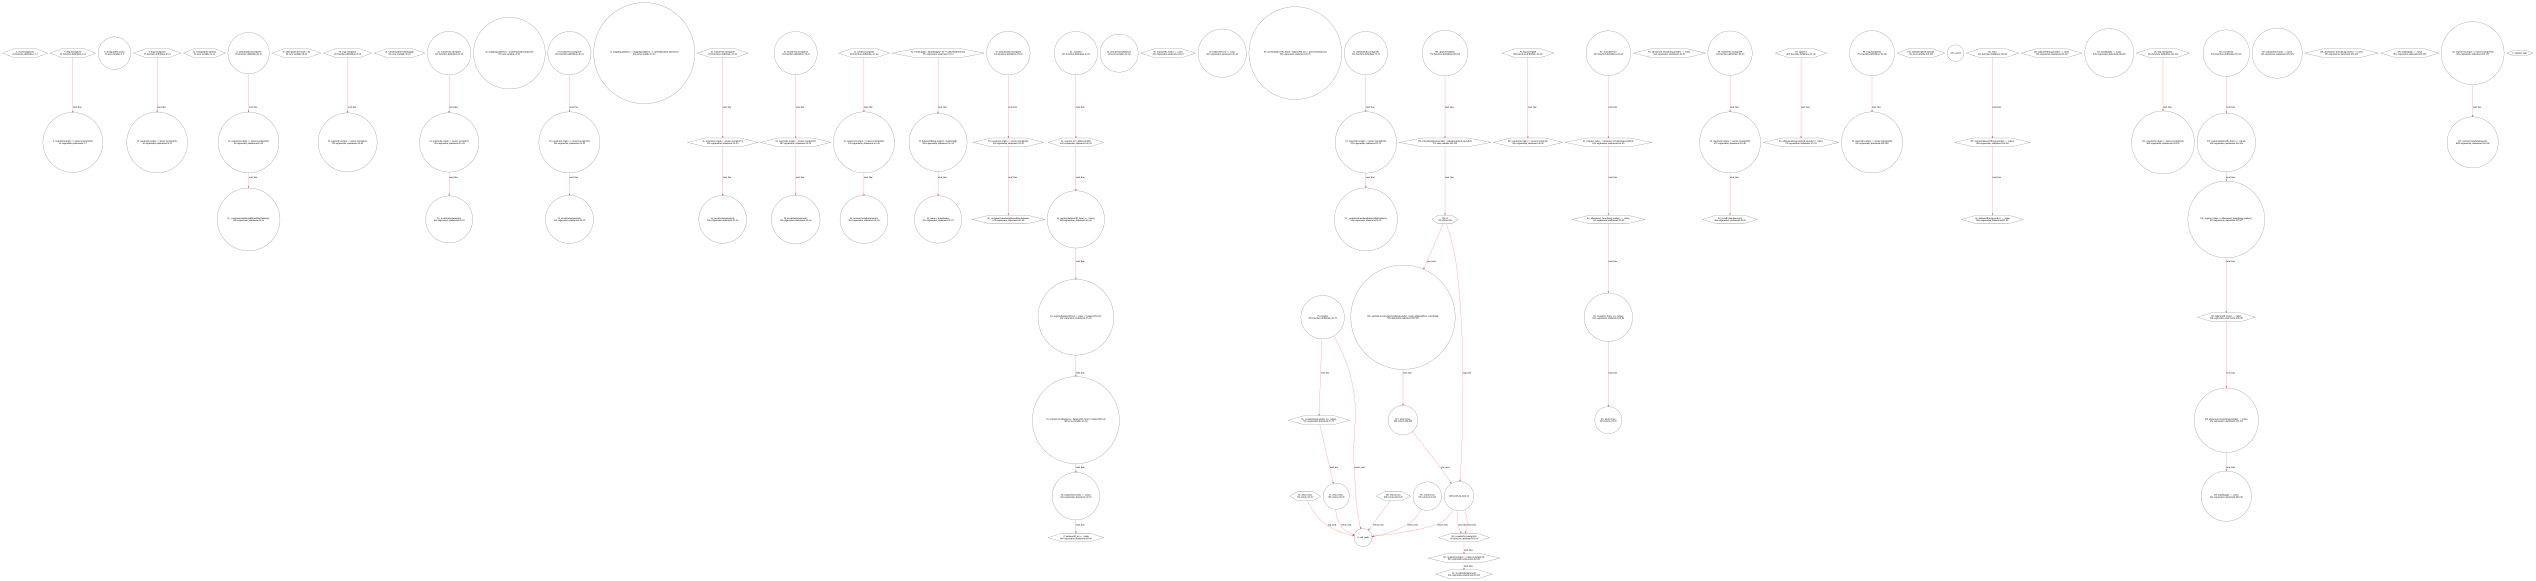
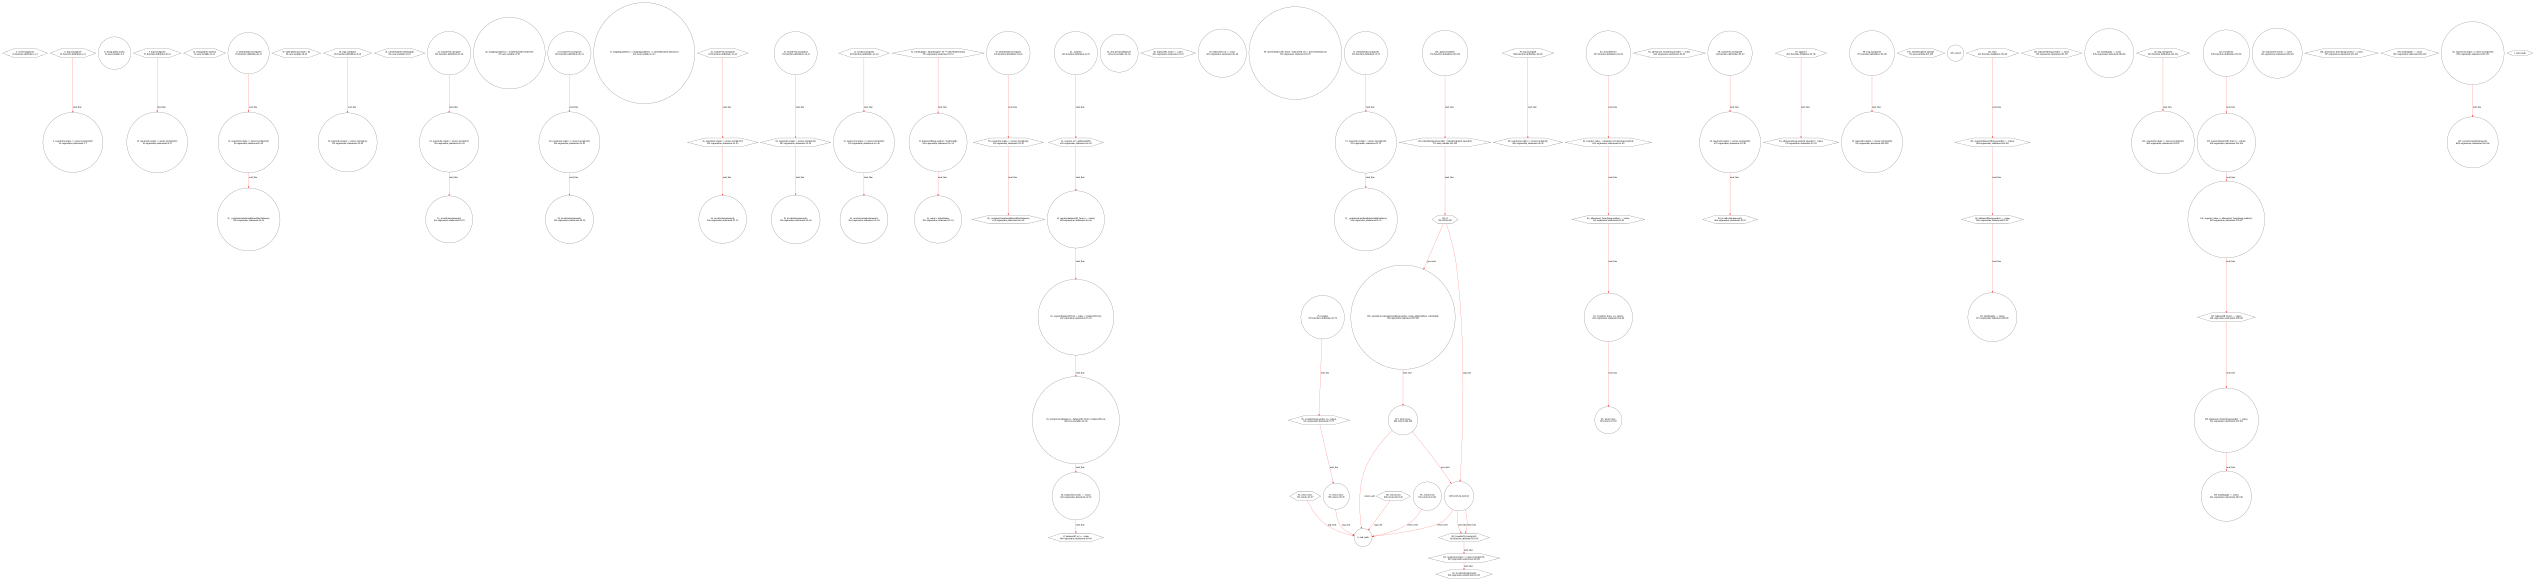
node "0_ symbol_node": label "0_ symbol_node" -> "0_ start_node"
node "117_ totalSupply -= _value; 877-expression_statement-118-118": added
edge "75_ transfer 557-function_definition-76-79" -> "0_ exit_node": now "107_ return true; 808-return-108-108" -> "0_ exit_node"
edge "77_ return true; 585-return-78-78" -> "0_ exit_node": label "return_exit" -> "neg_exit"
edge "119_ return true; 889-return-120-120" -> "0_ exit_node": label "return_exit" -> "neg_exit"
